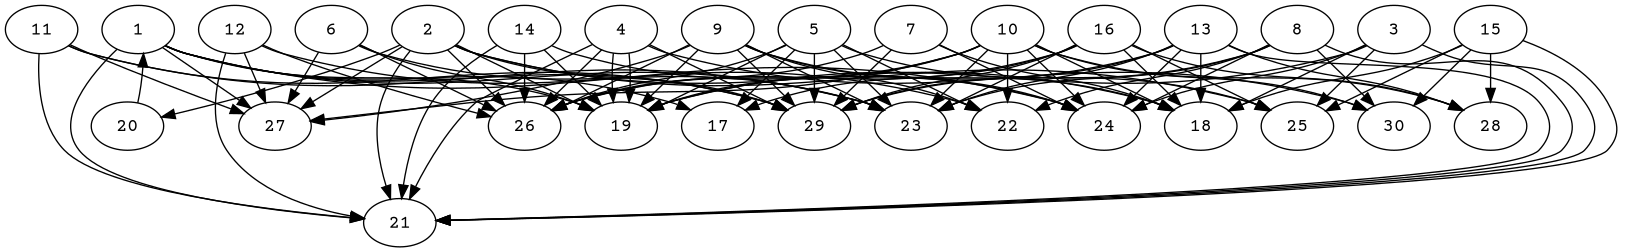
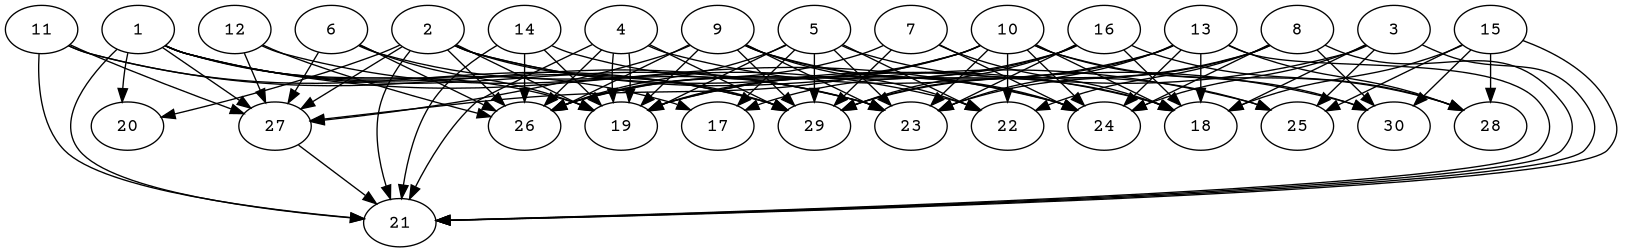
edge "16" -> "25": removed
edge "20" -> "1": reversed
edge "12" -> "21": now "27" -> "21"
